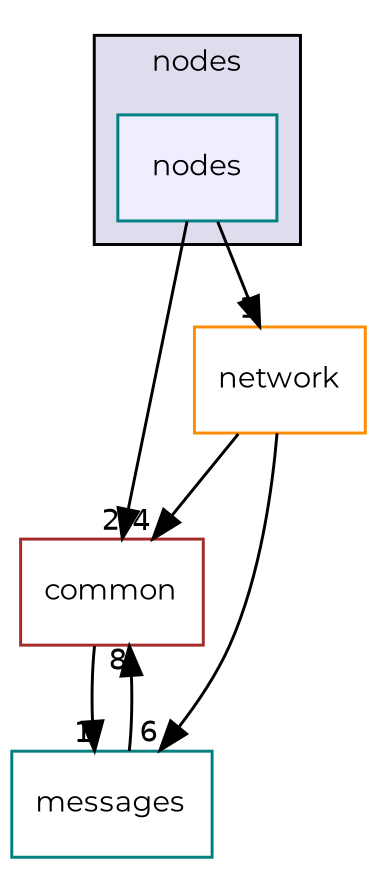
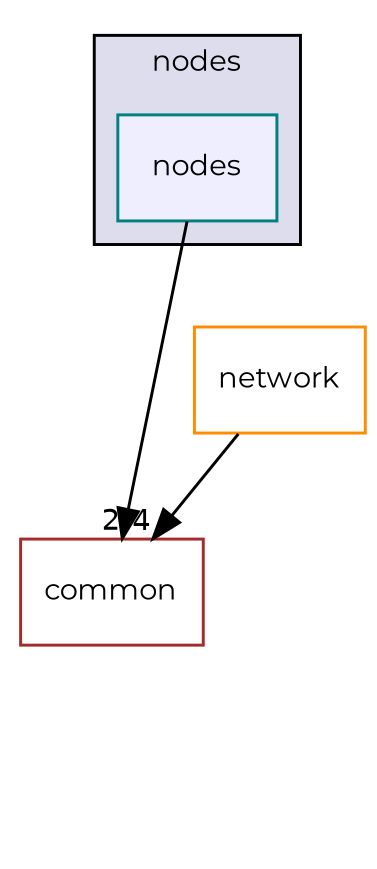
edge "nodes" -> "network": removed
node "messages": removed
